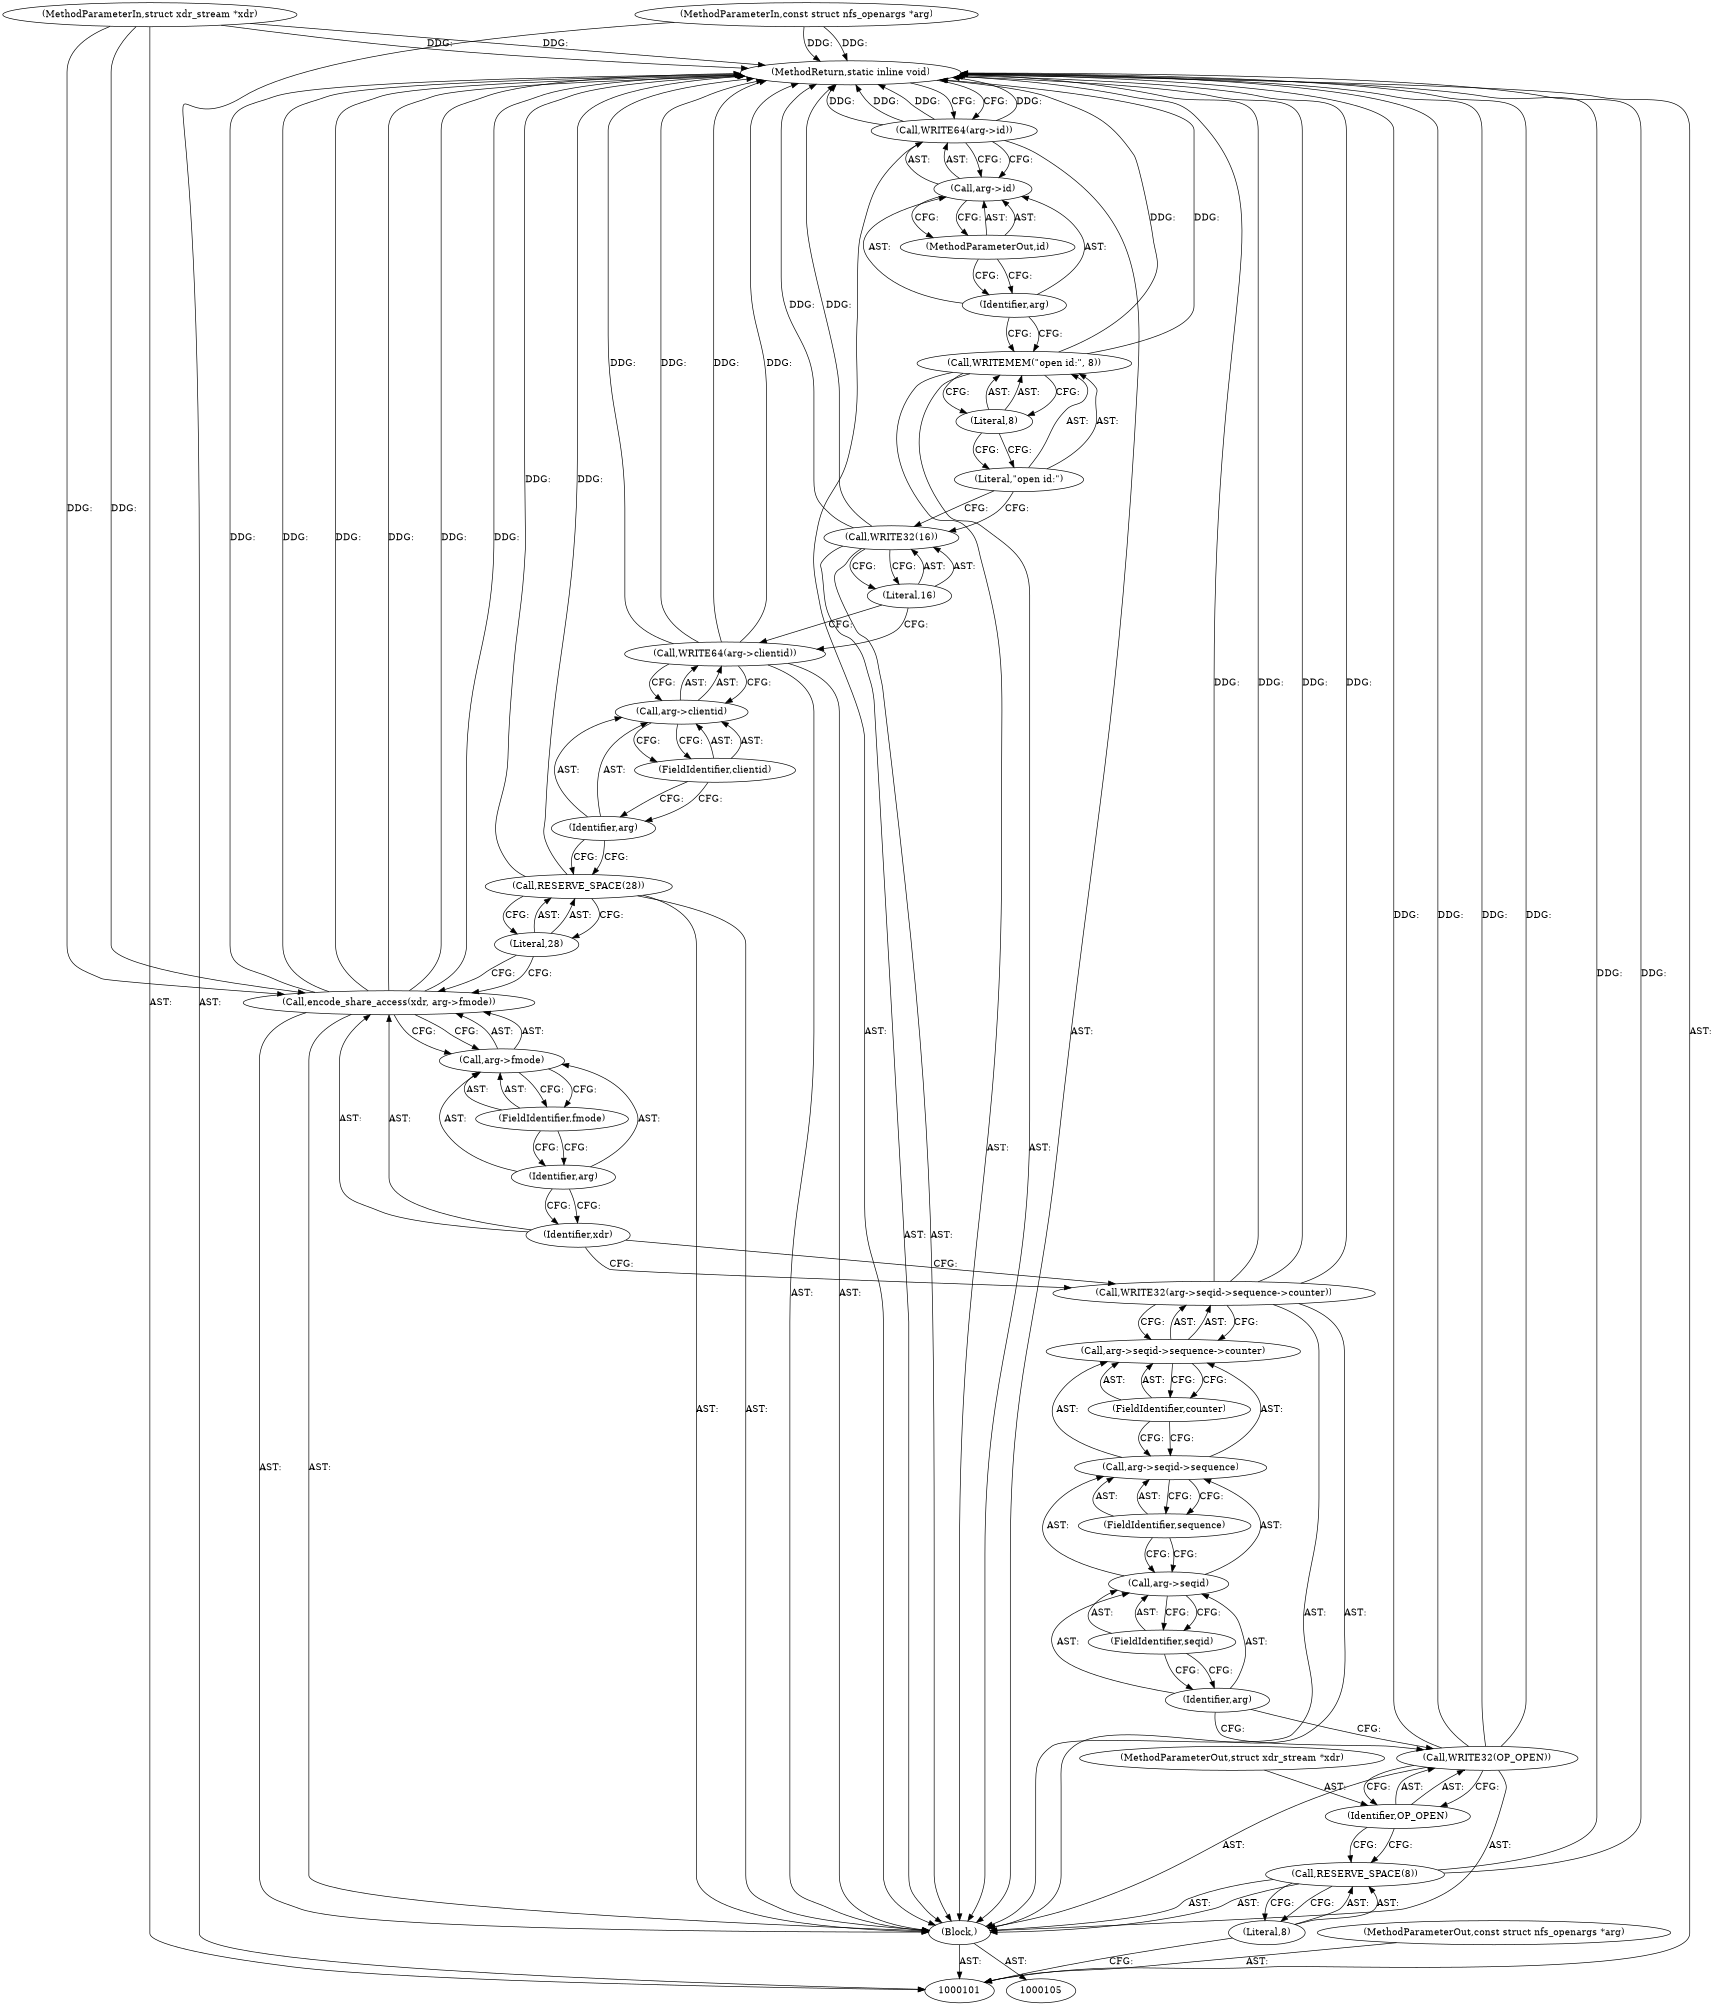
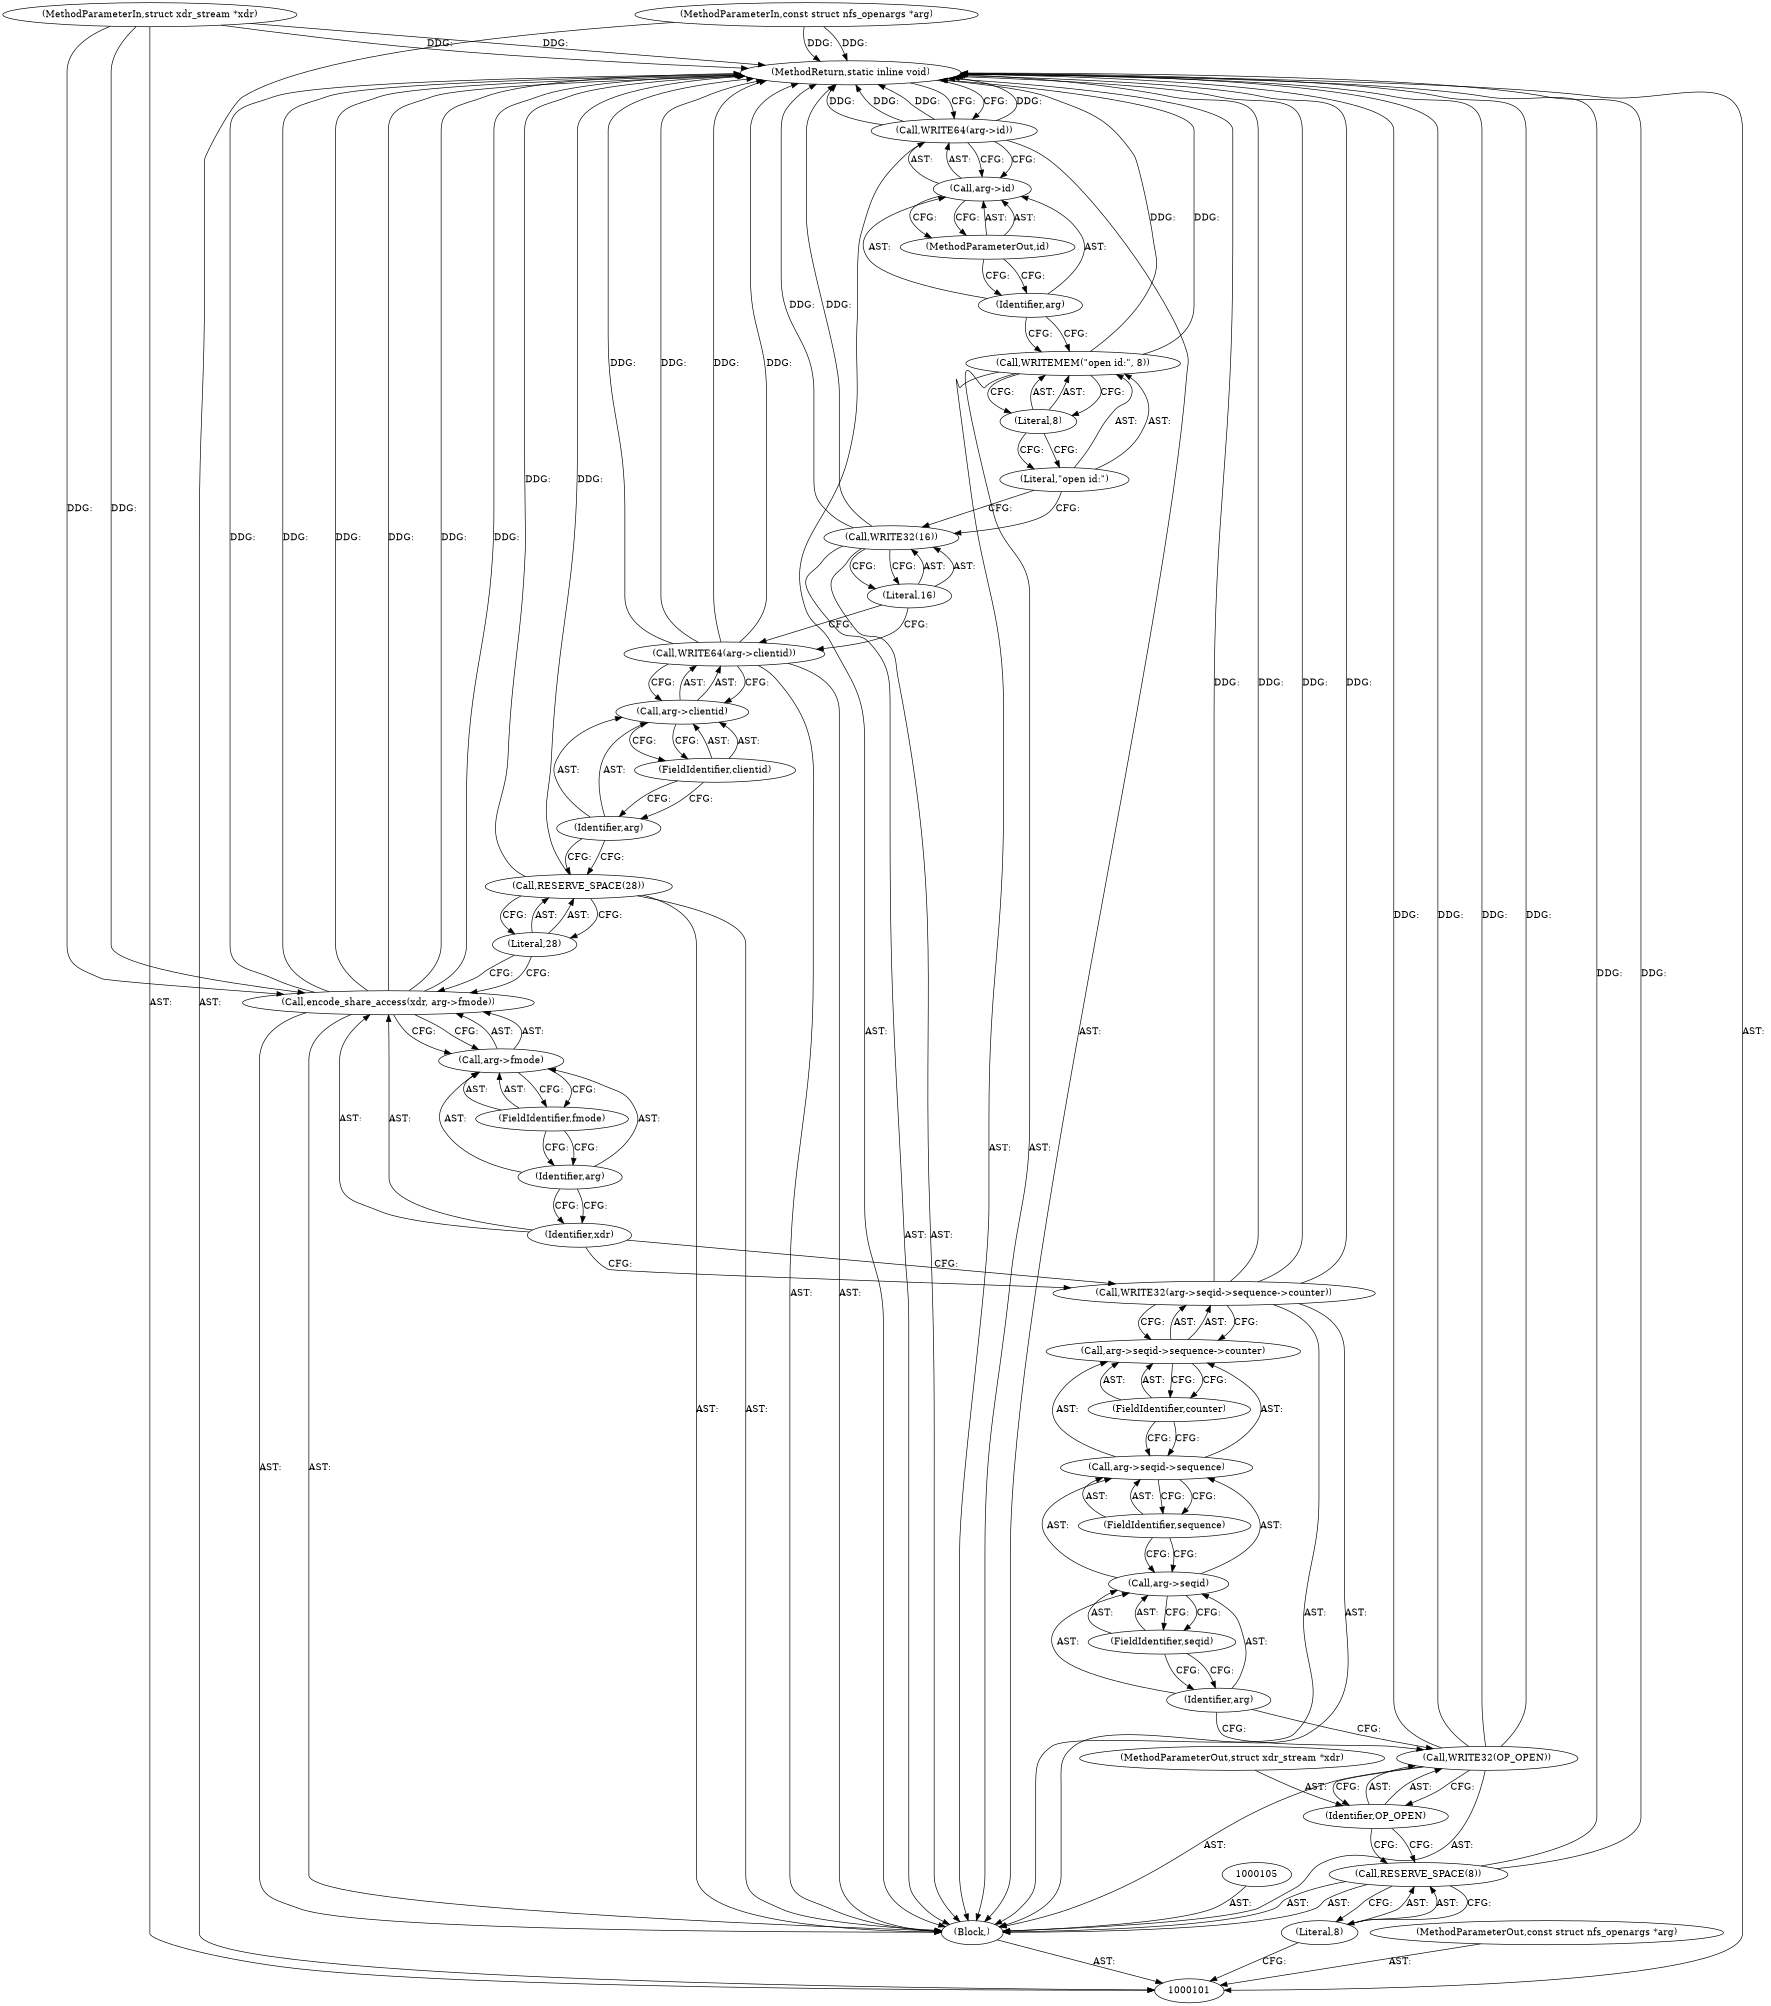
edge "(Block,)" -> "1000105": reversed
